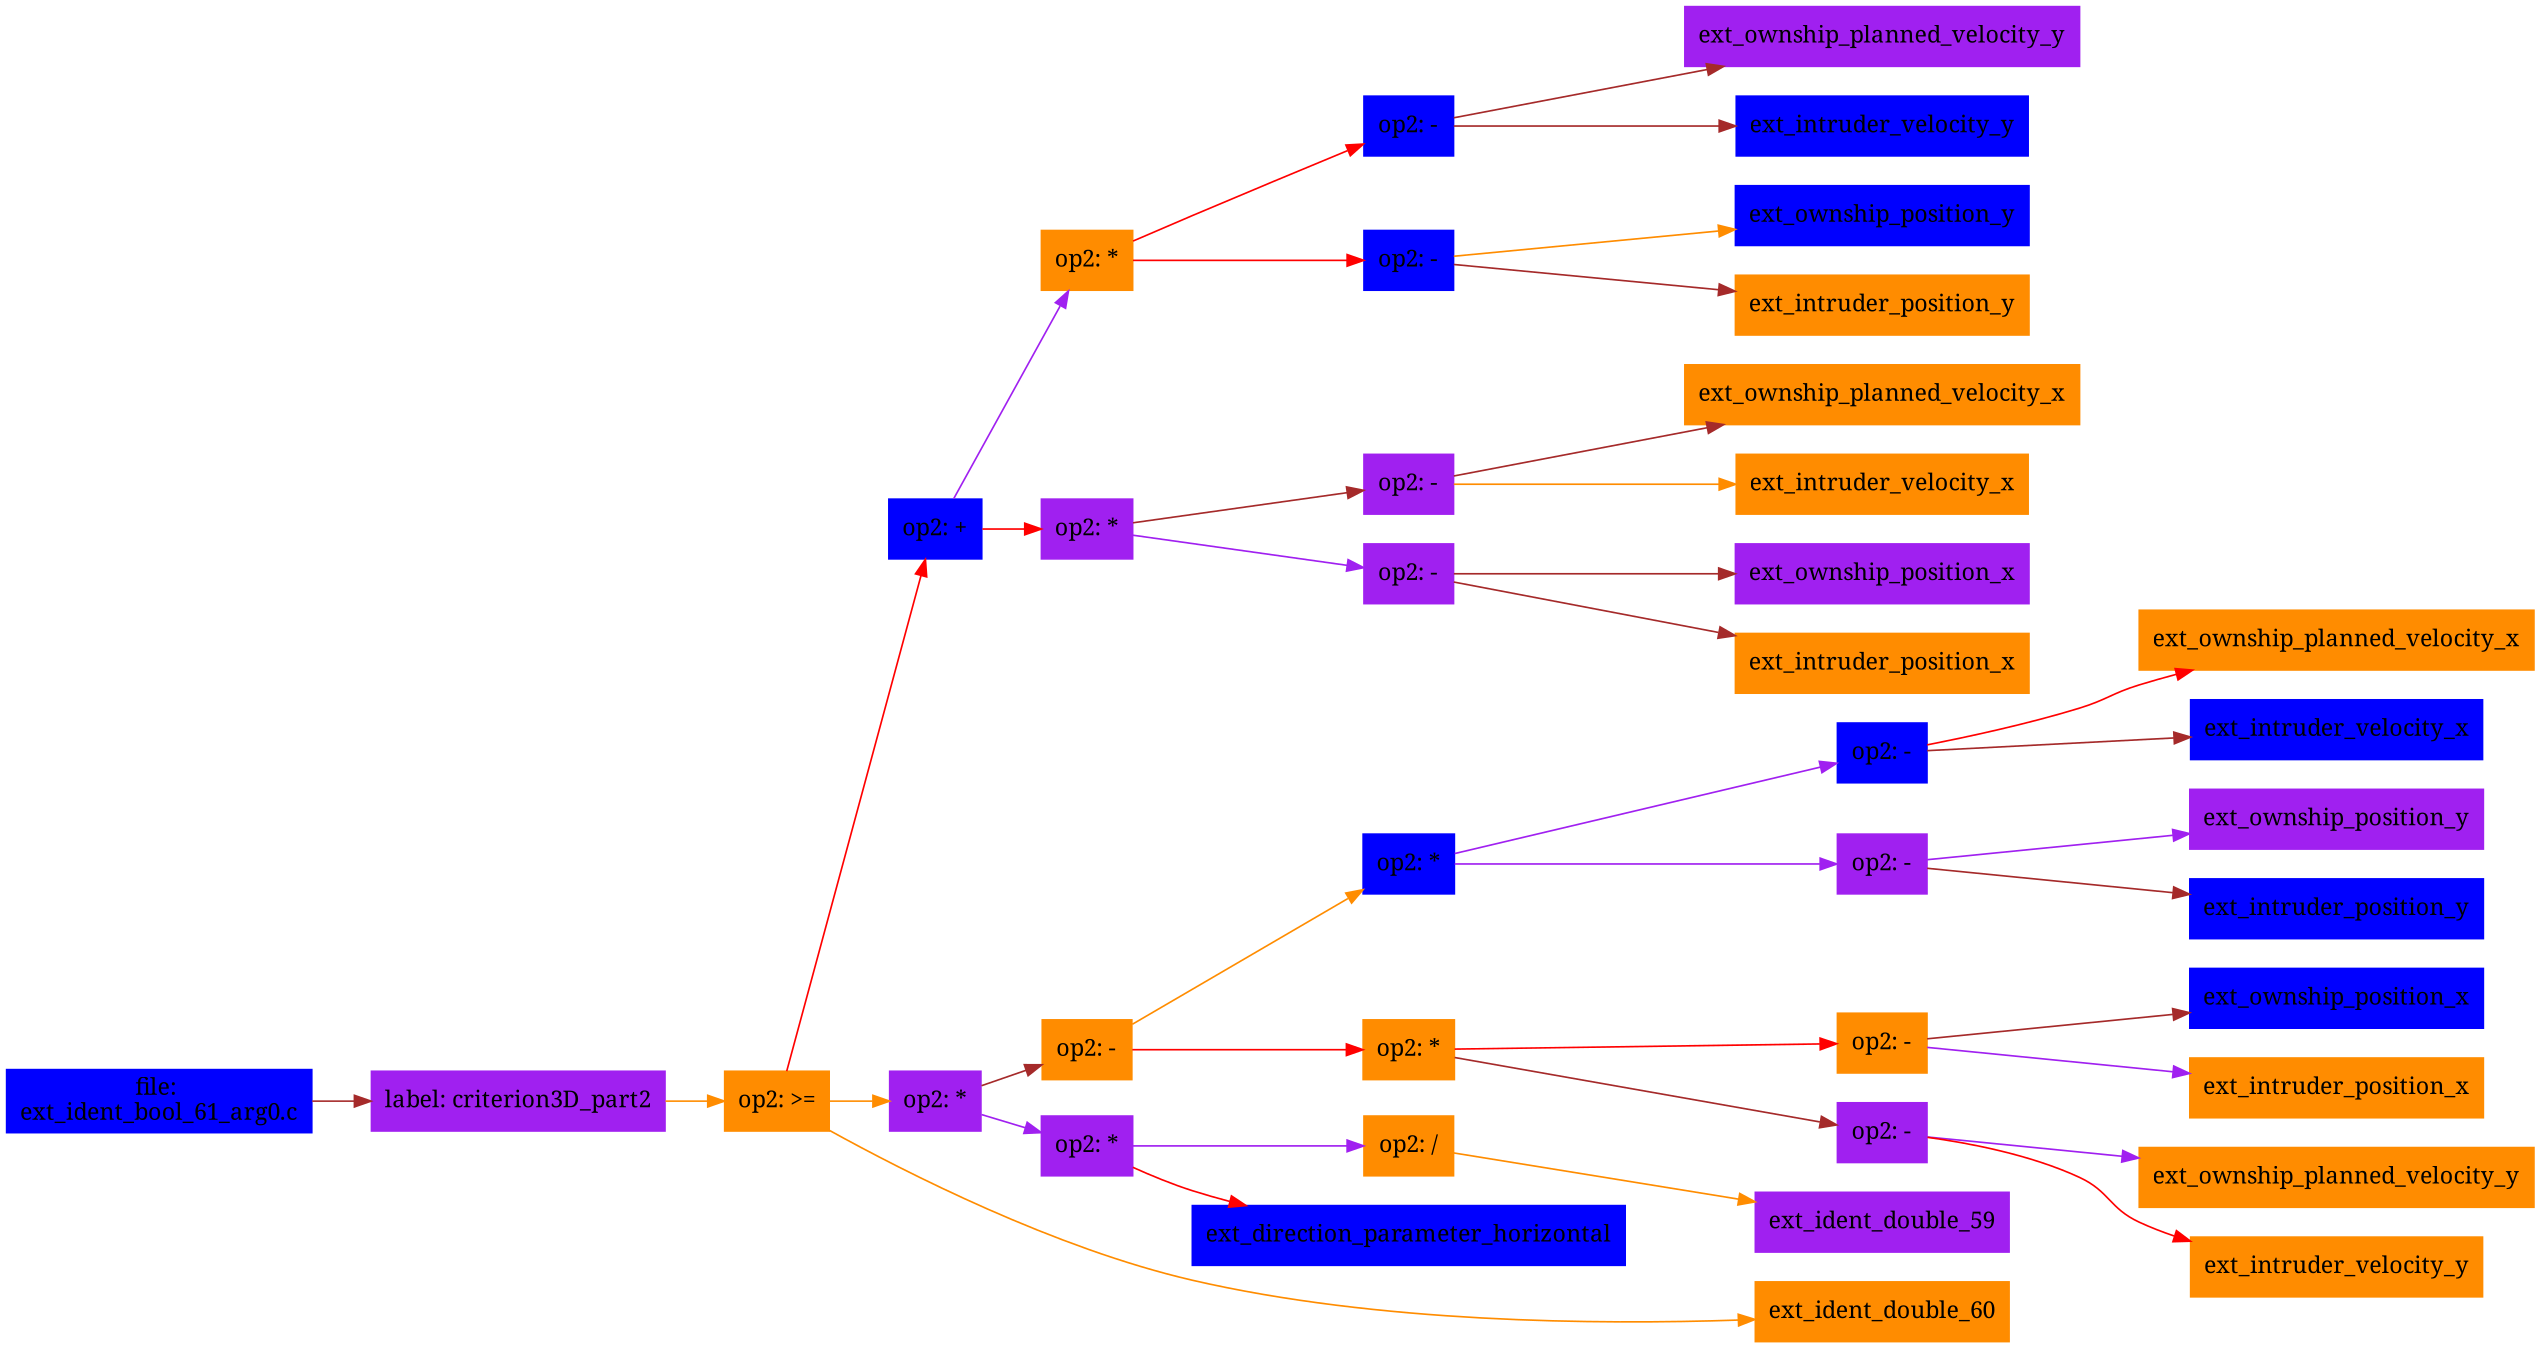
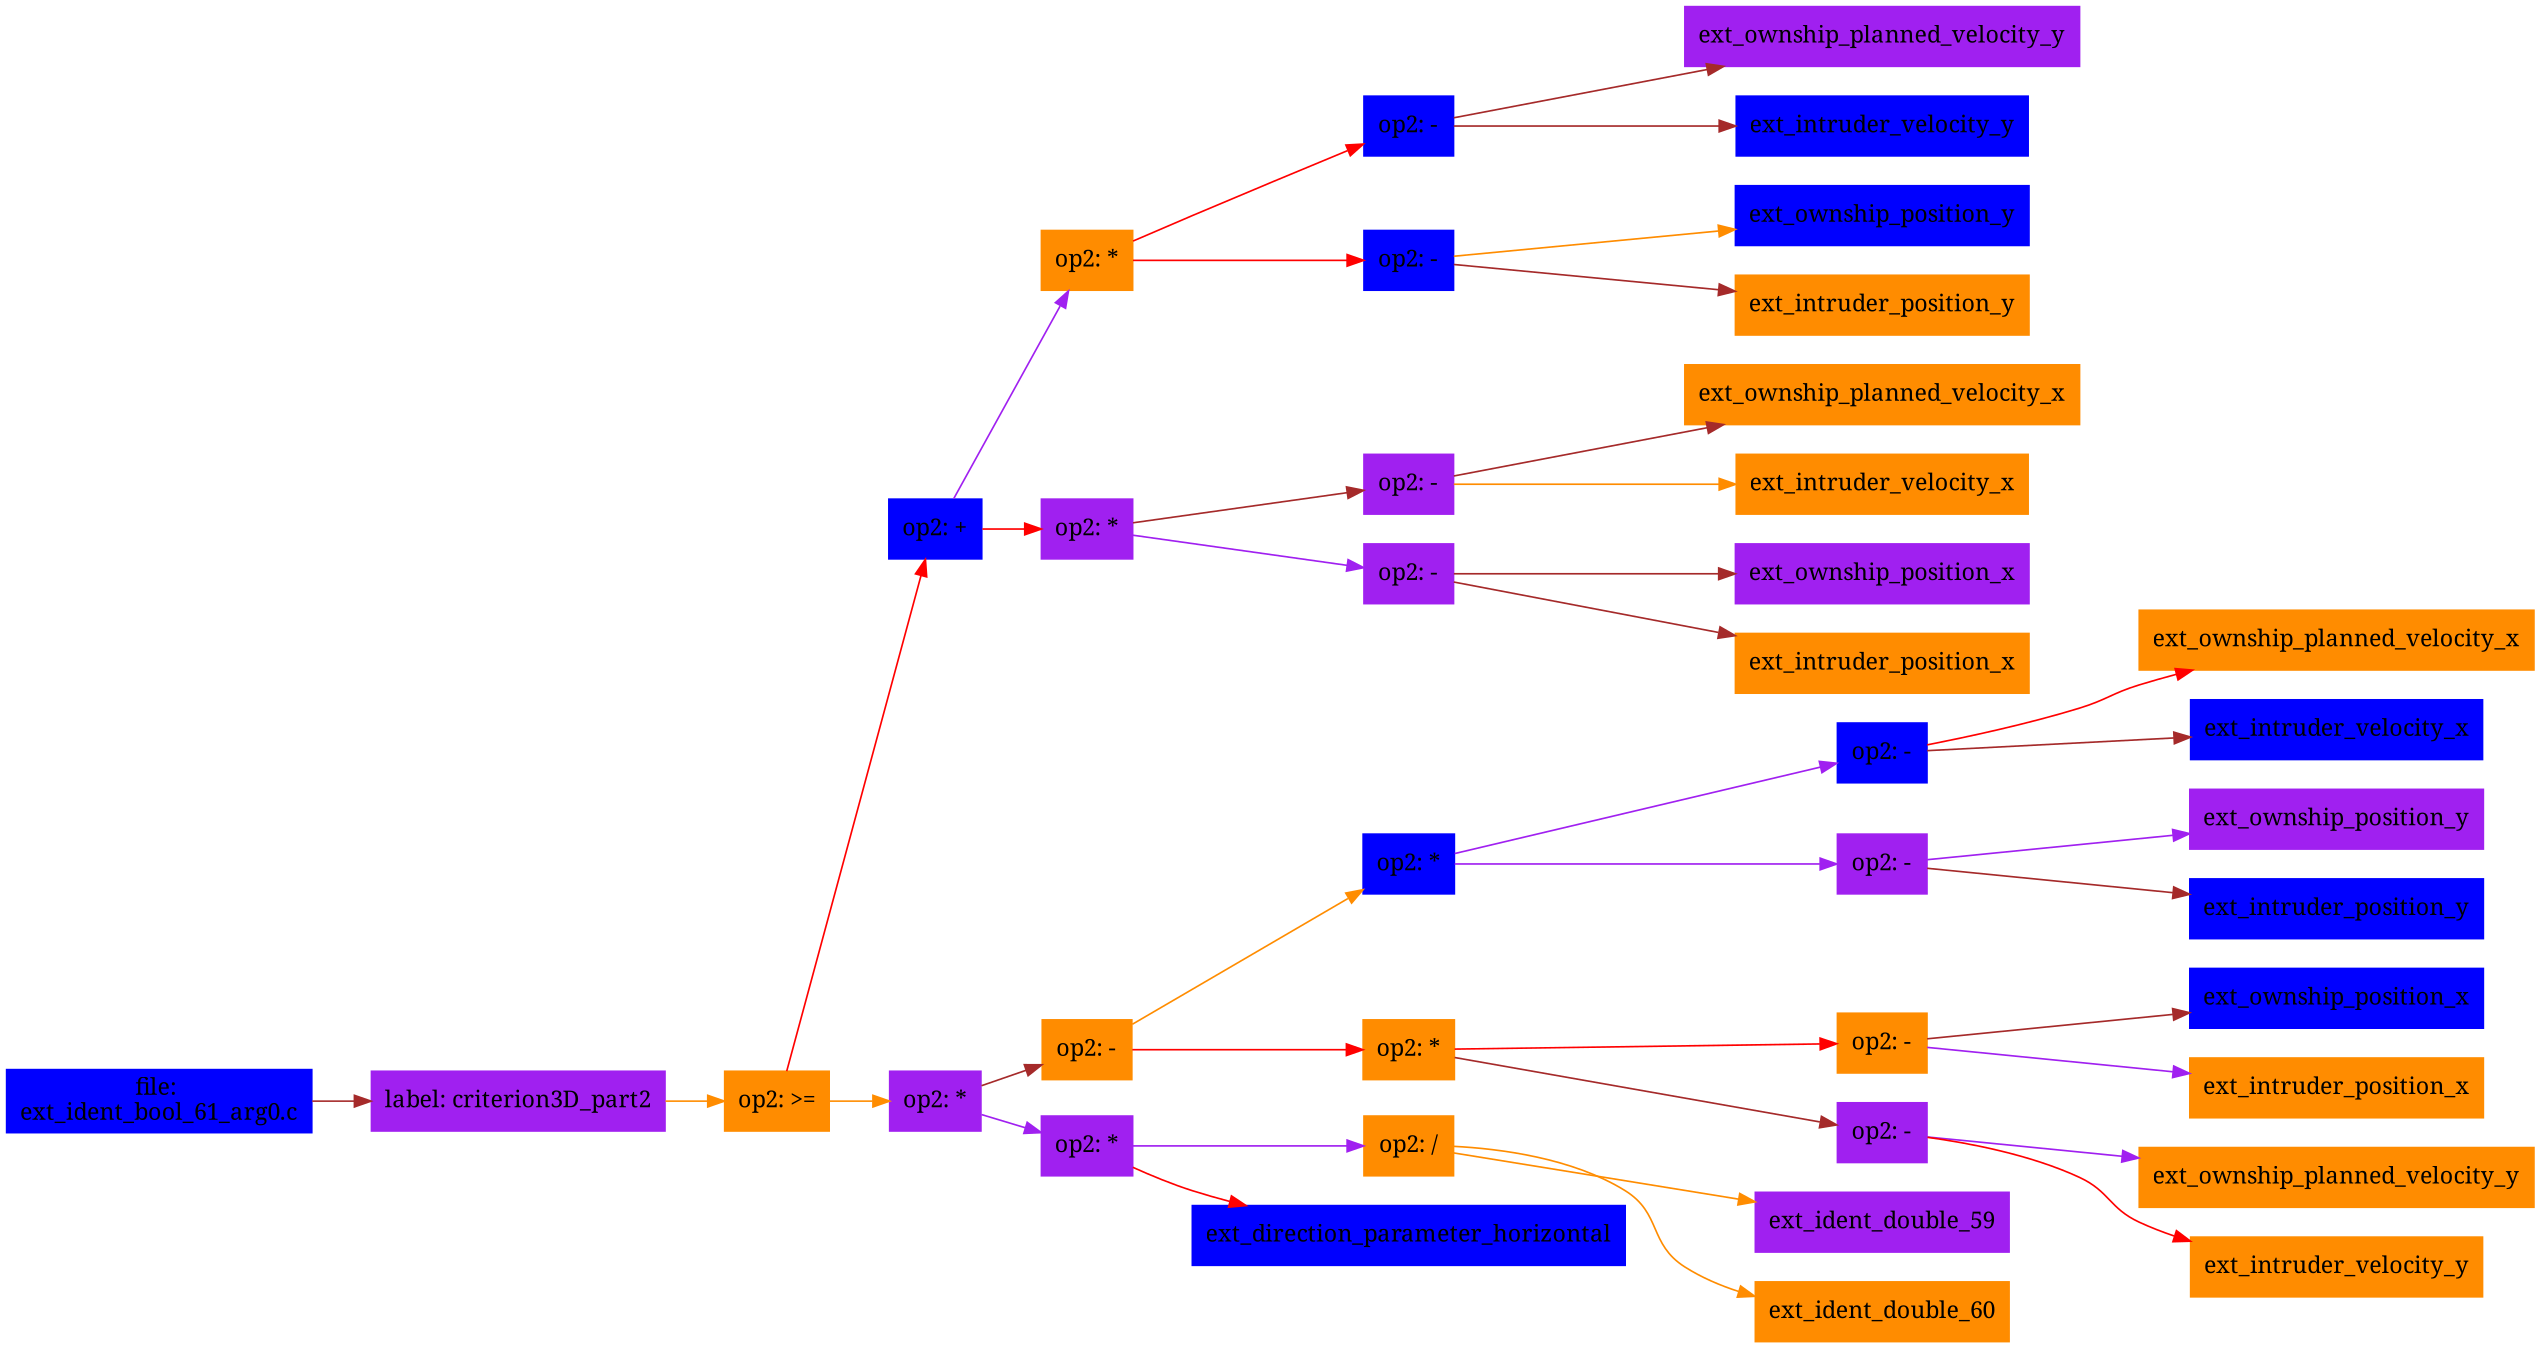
edge "op2: >=" -> "ext_ident_double_60": now "op2: /" -> "ext_ident_double_60"
